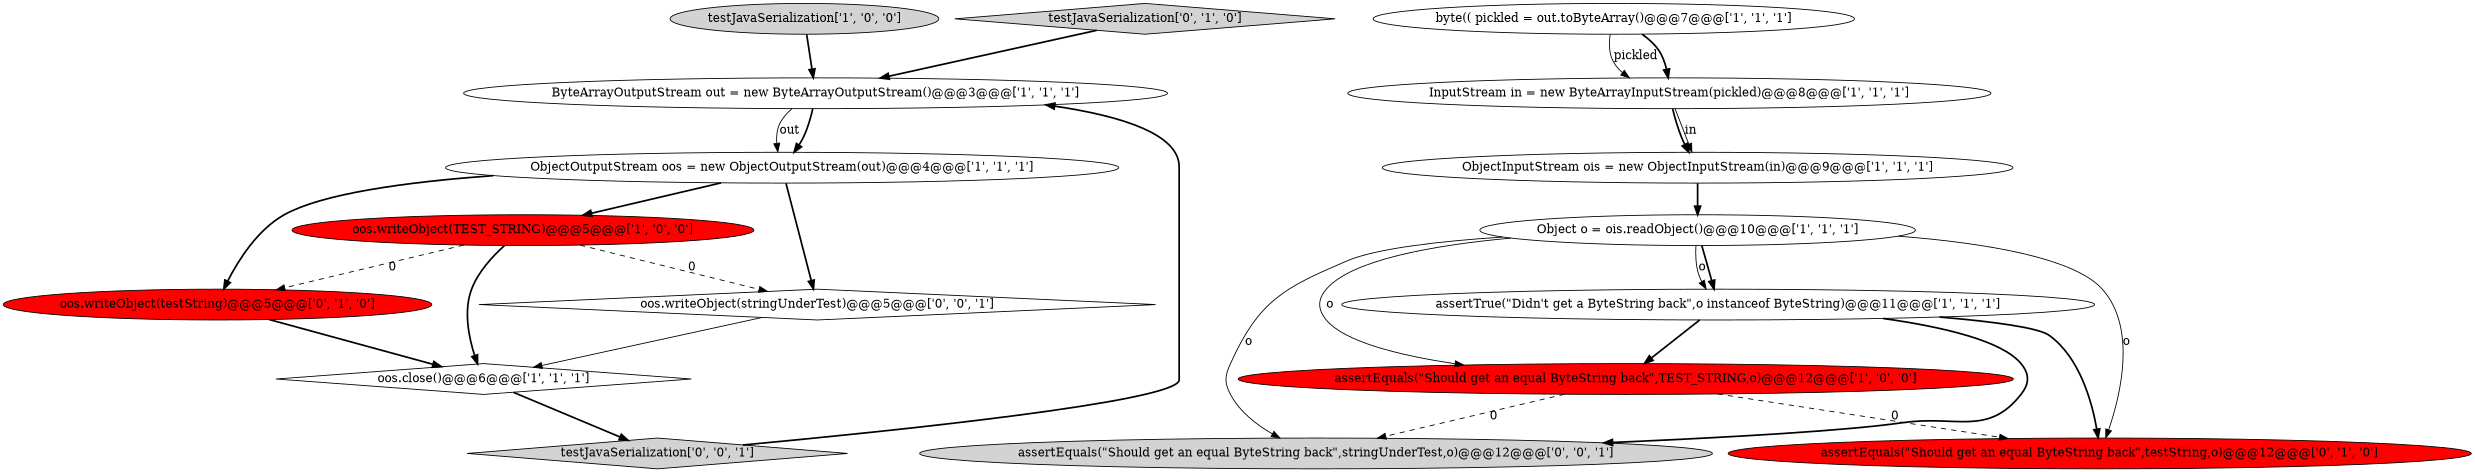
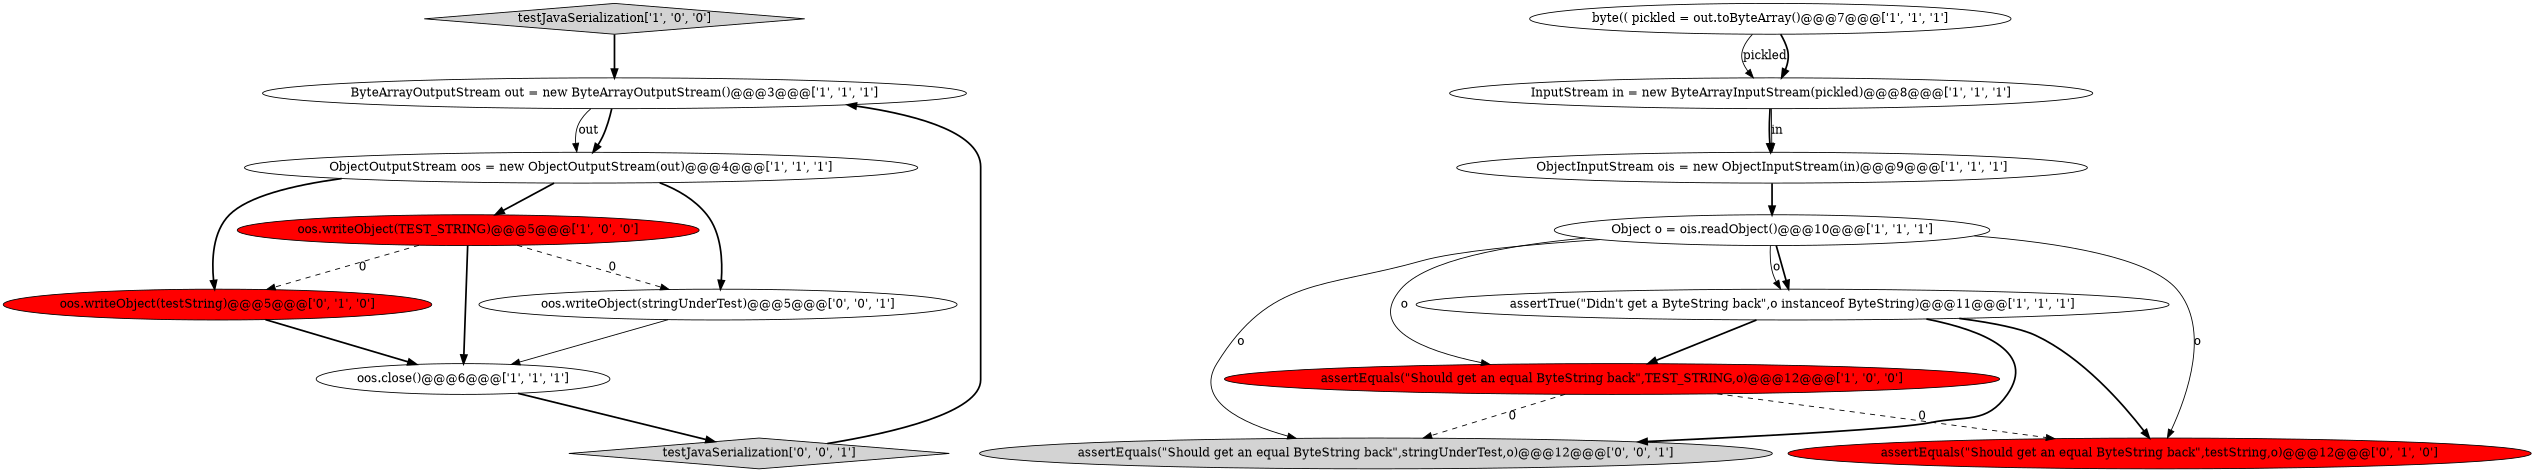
node "testJavaSerialization['1', '0', '0']": shape ellipse -> diamond
node "testJavaSerialization['0', '1', '0']": removed
node "oos.writeObject(stringUnderTest)@@@5@@@['0', '0', '1']": shape diamond -> ellipse
node "oos.close()@@@6@@@['1', '1', '1']": shape diamond -> ellipse
